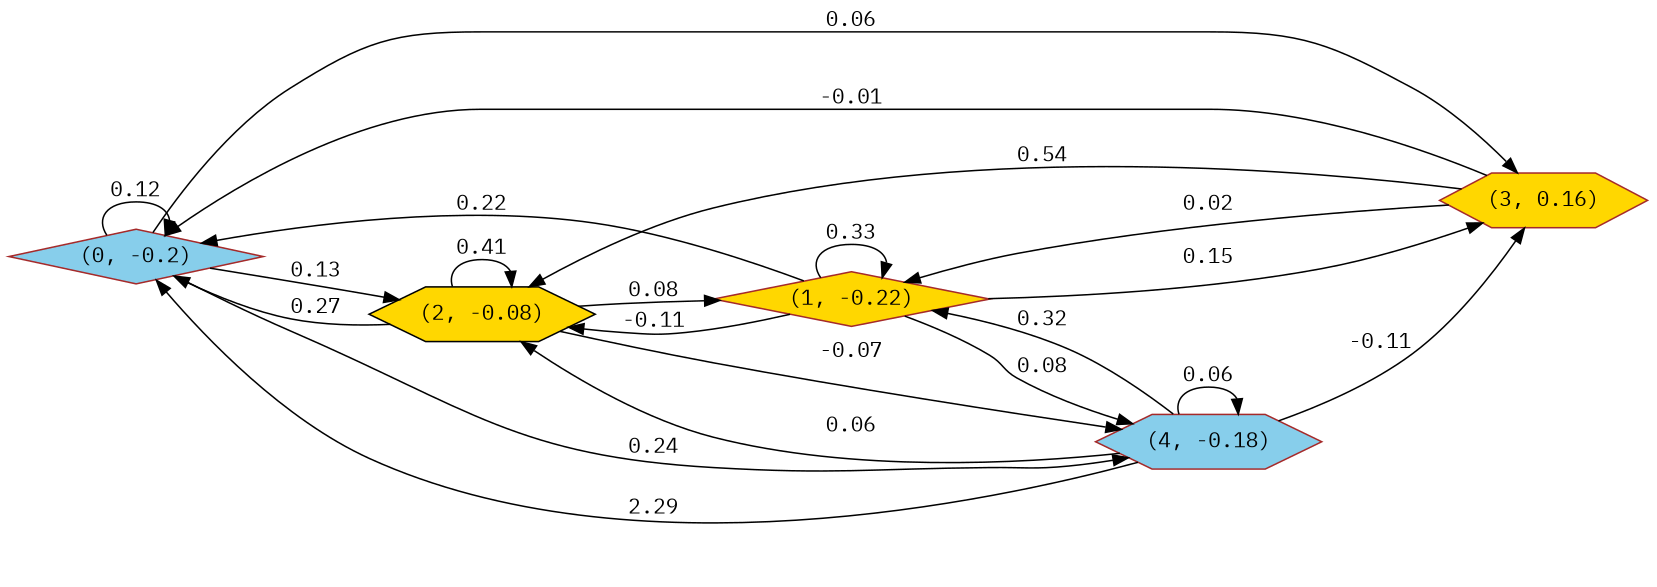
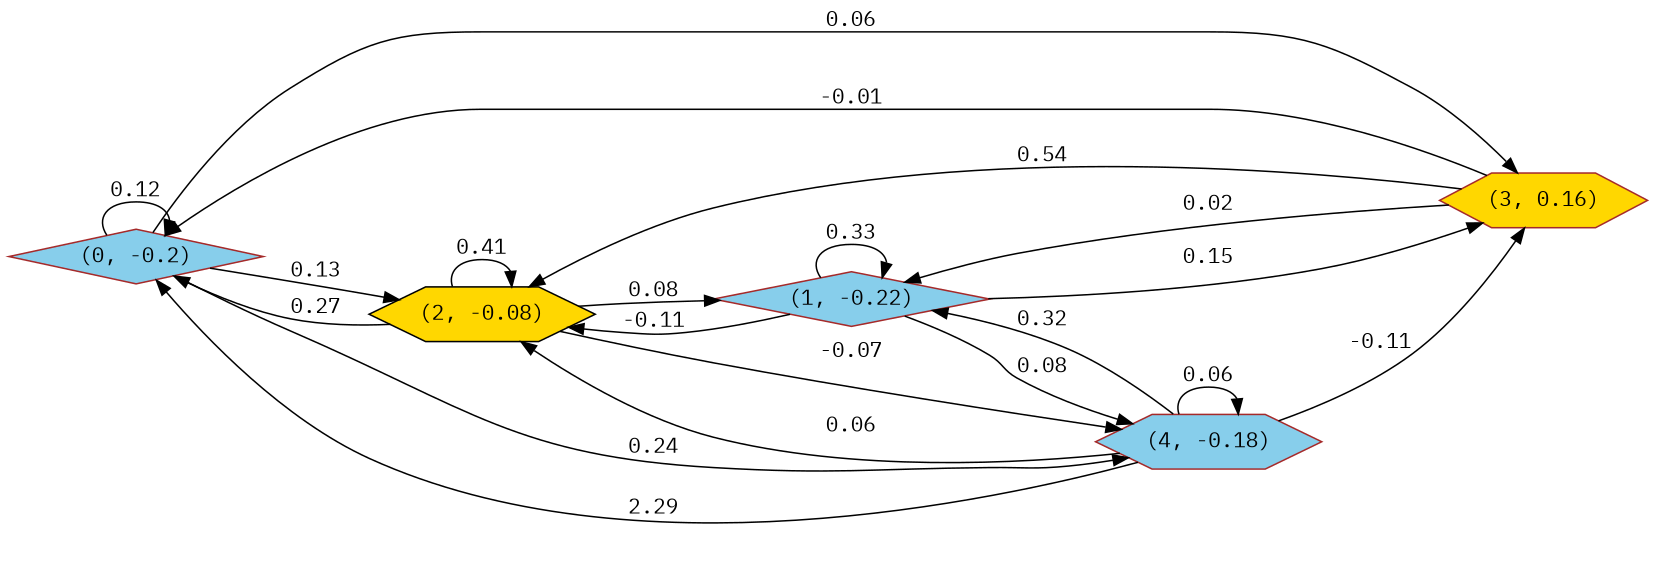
edge "(1, -0.22)" -> "(0, -0.2)": removed, label "0.22"
node "(1, -0.22)": fillcolor gold -> skyblue
